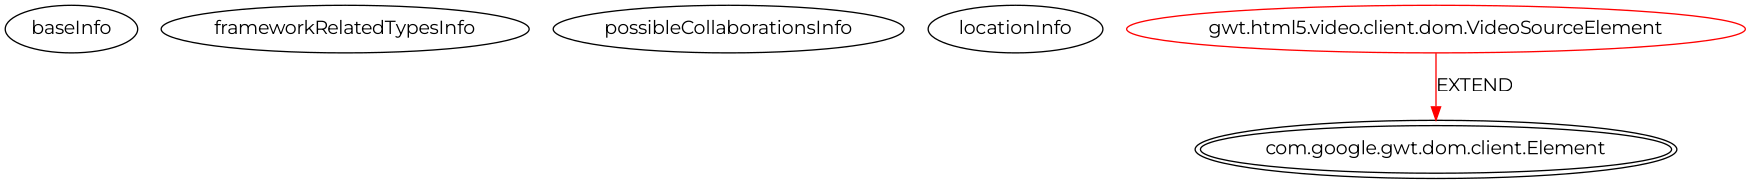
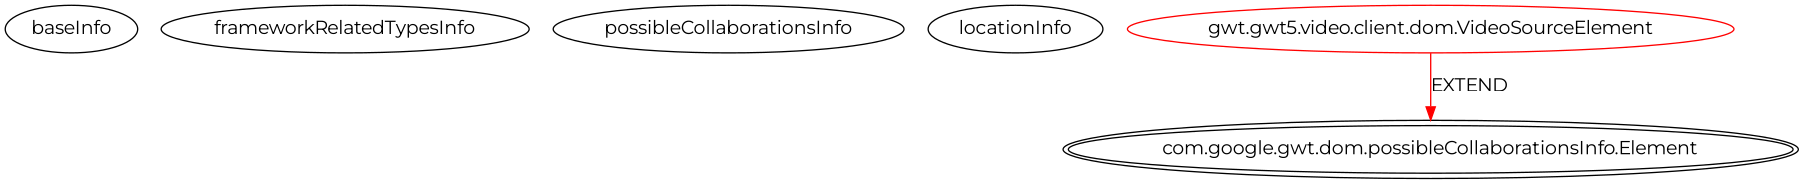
node "gwt.html5.video.client.dom.VideoSourceElement": label "gwt.html5.video.client.dom.VideoSourceElement" -> "gwt.gwt5.video.client.dom.VideoSourceElement"
node "com.google.gwt.dom.client.Element": label "com.google.gwt.dom.client.Element" -> "com.google.gwt.dom.possibleCollaborationsInfo.Element"
